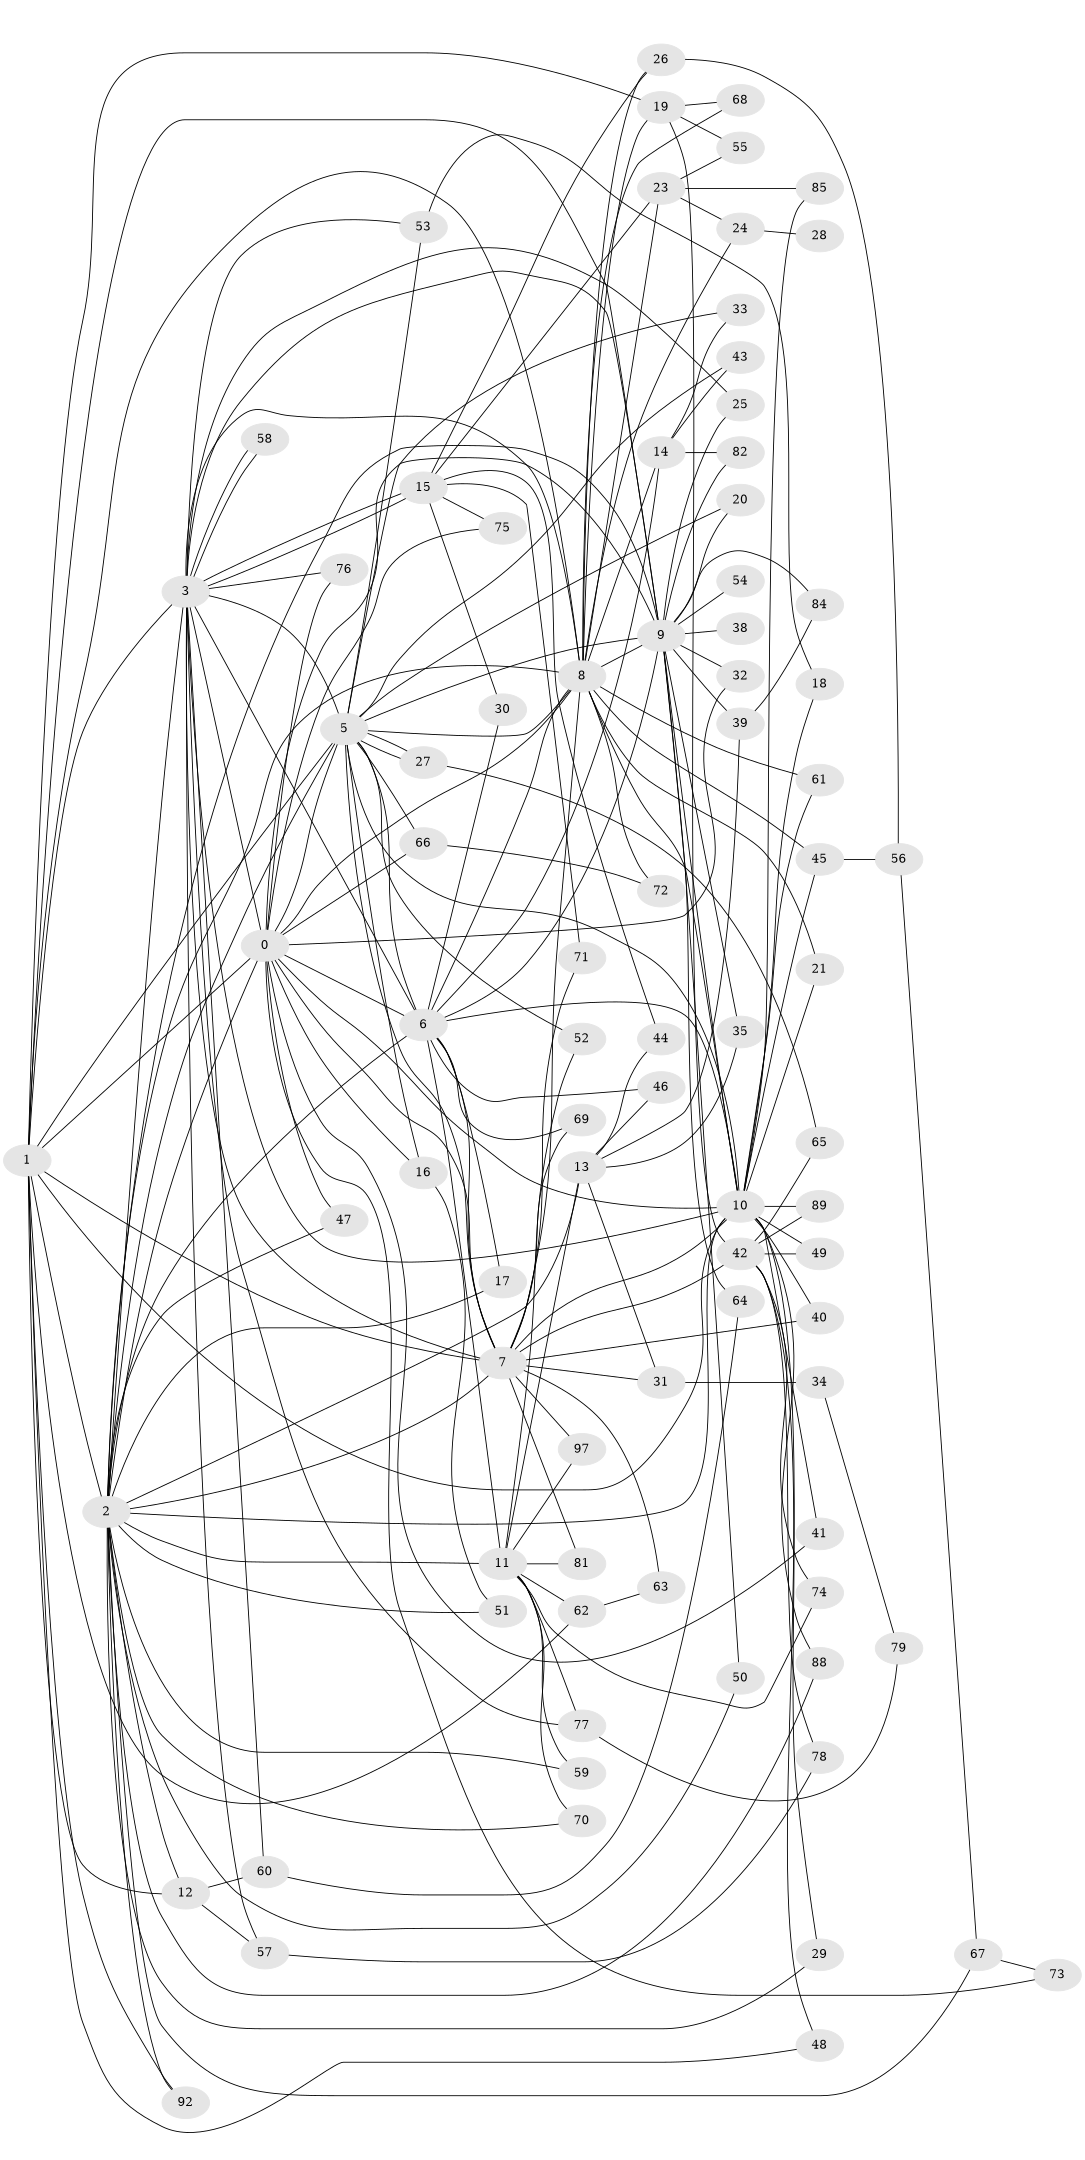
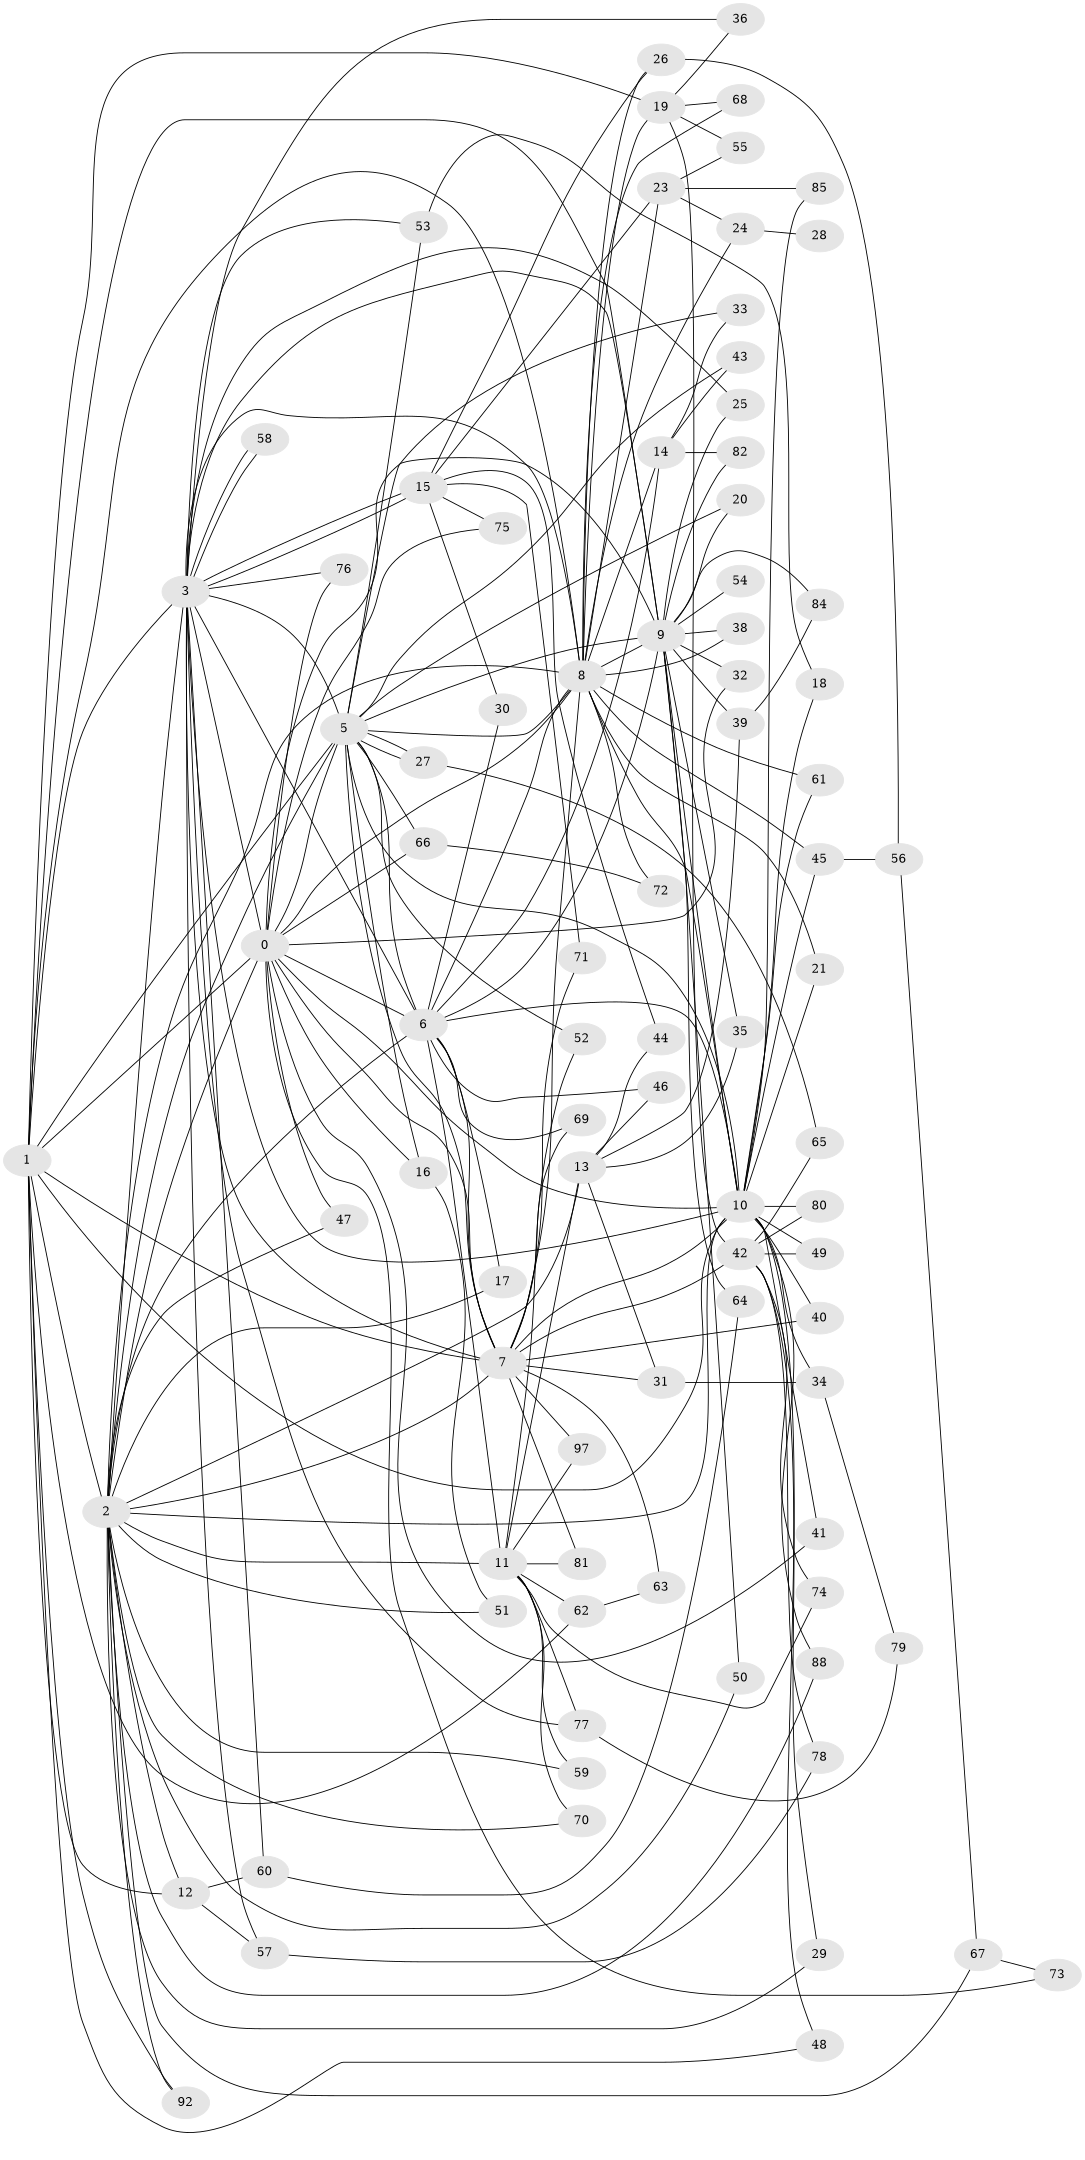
node "36": added
edge "38" -- "8": added
edge "9" -- "2": removed
node "89": label "89" -> "80"
edge "10" -- "34": added
